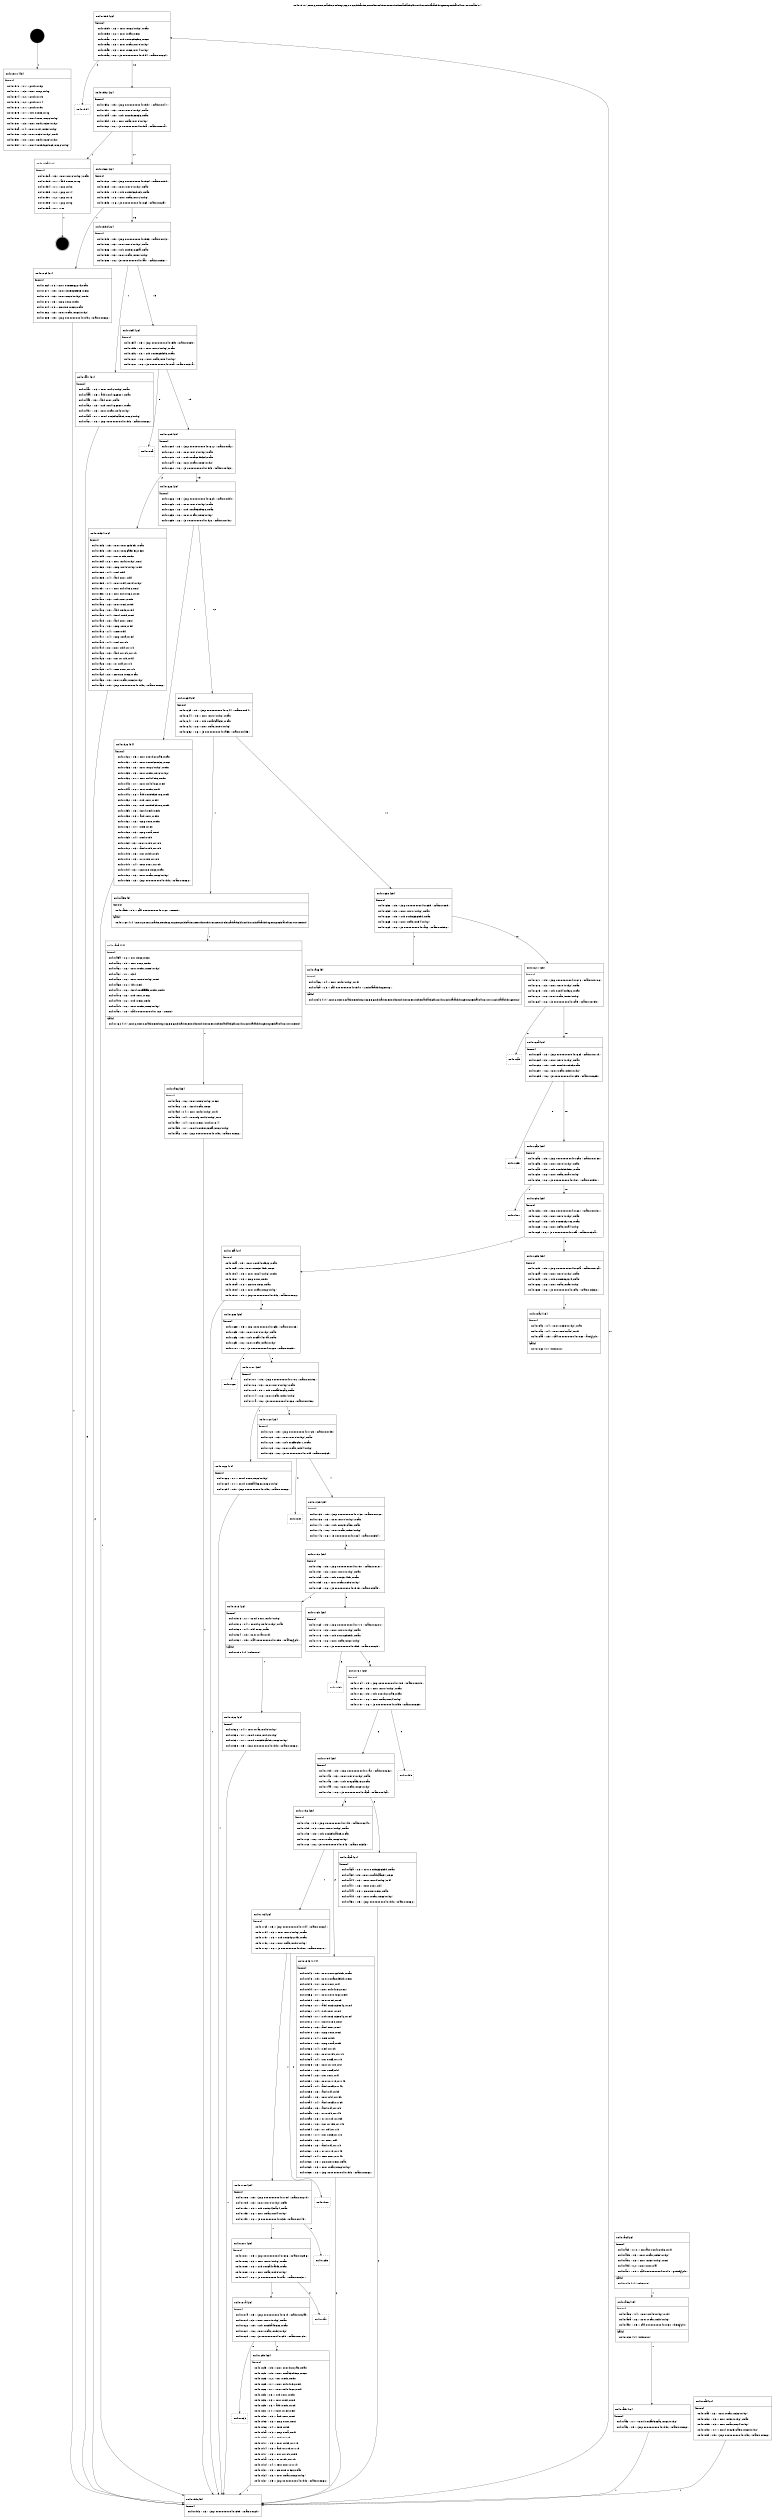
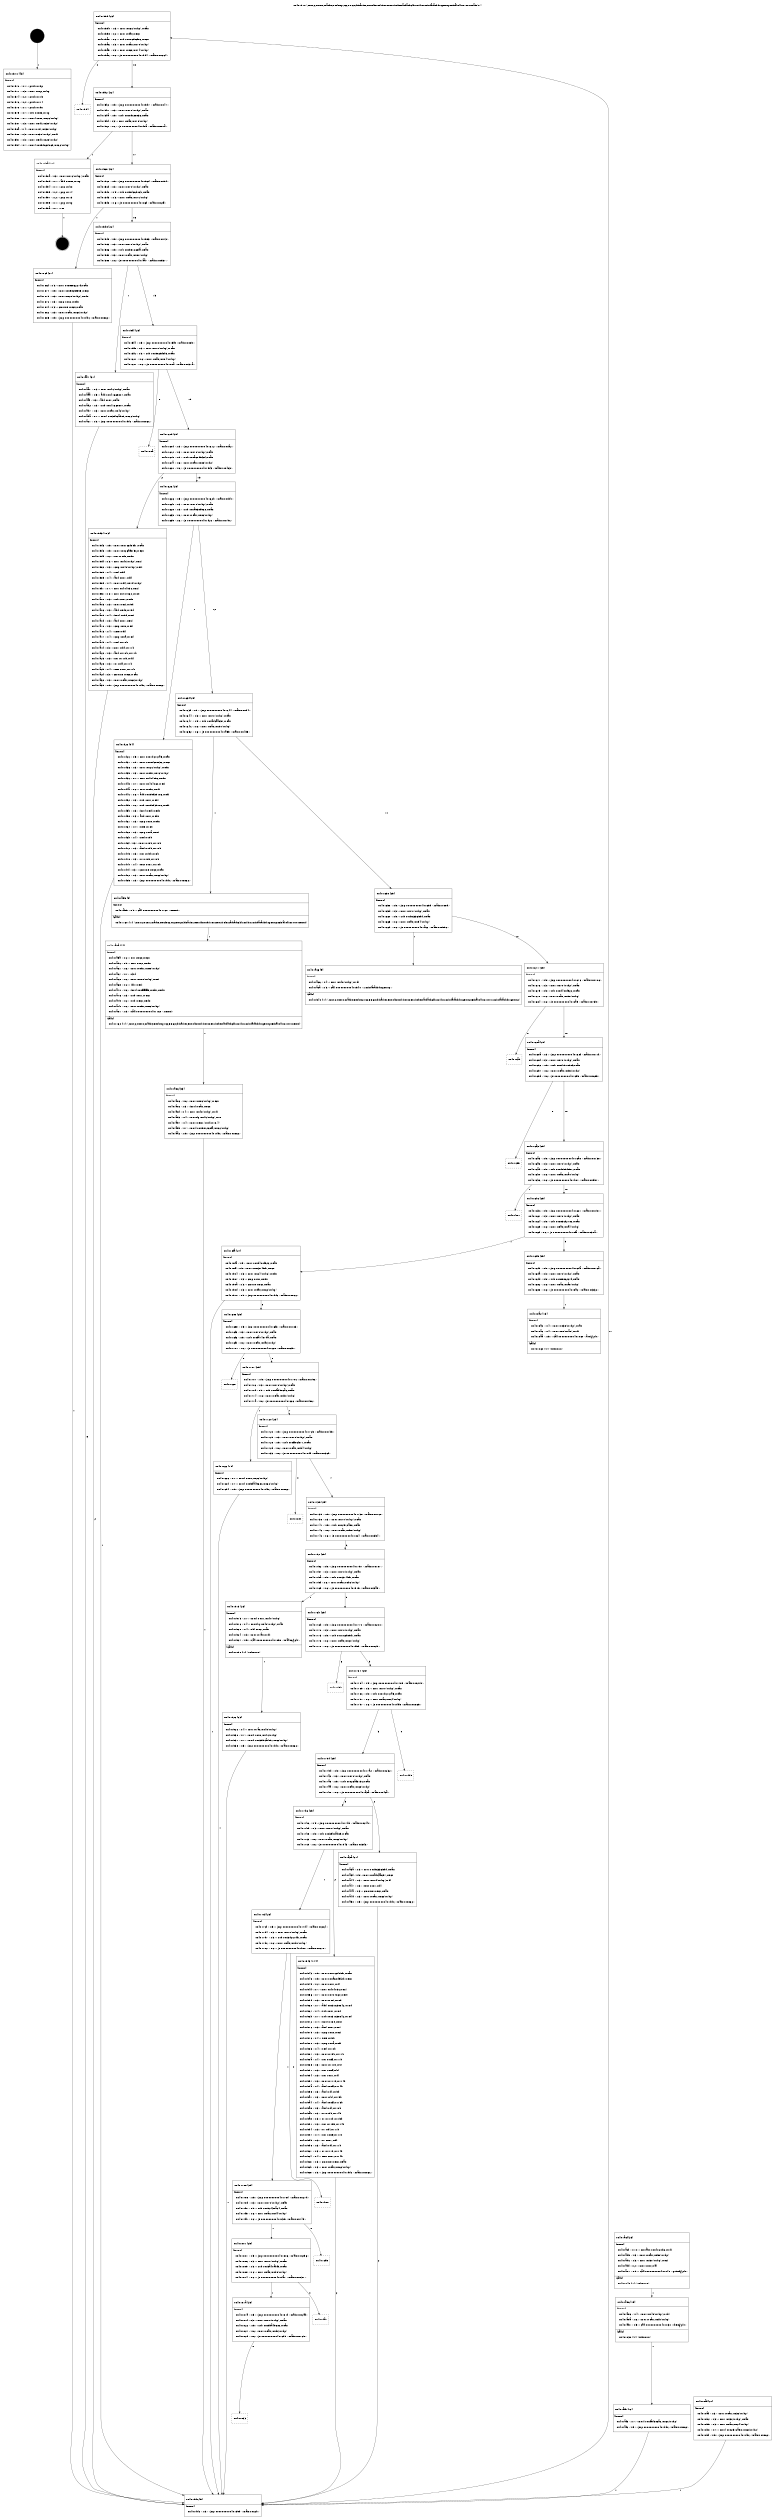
node "0x401cd9 [83]": removed
